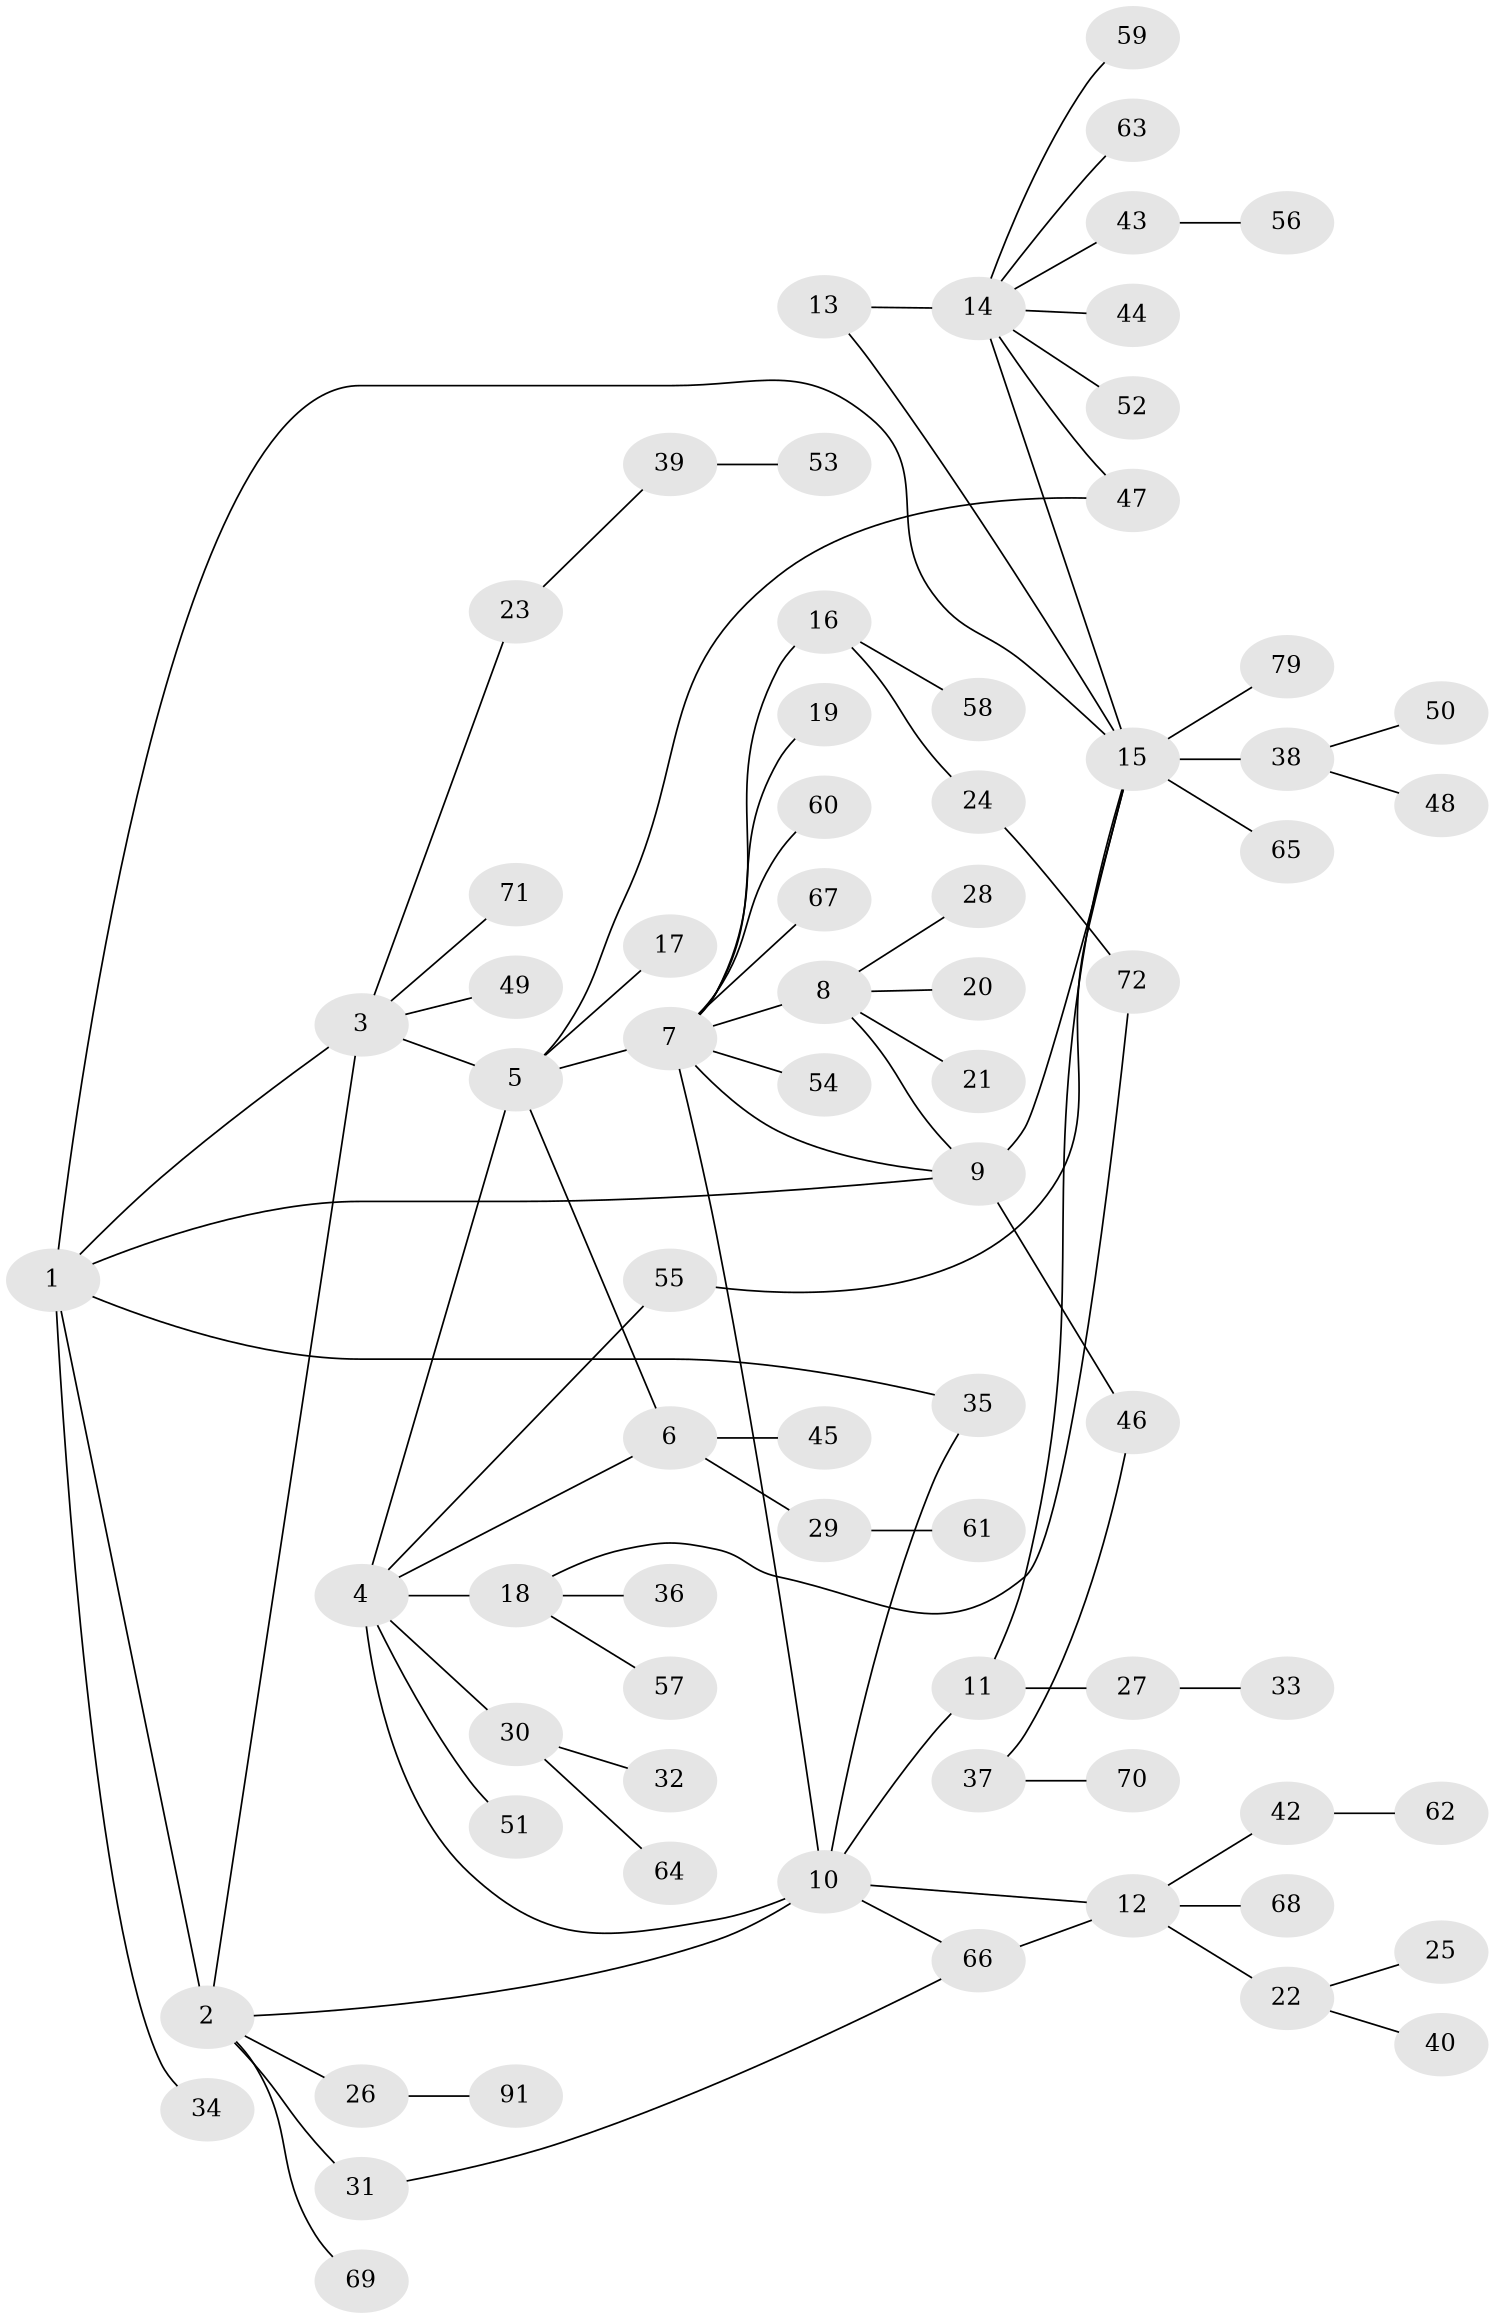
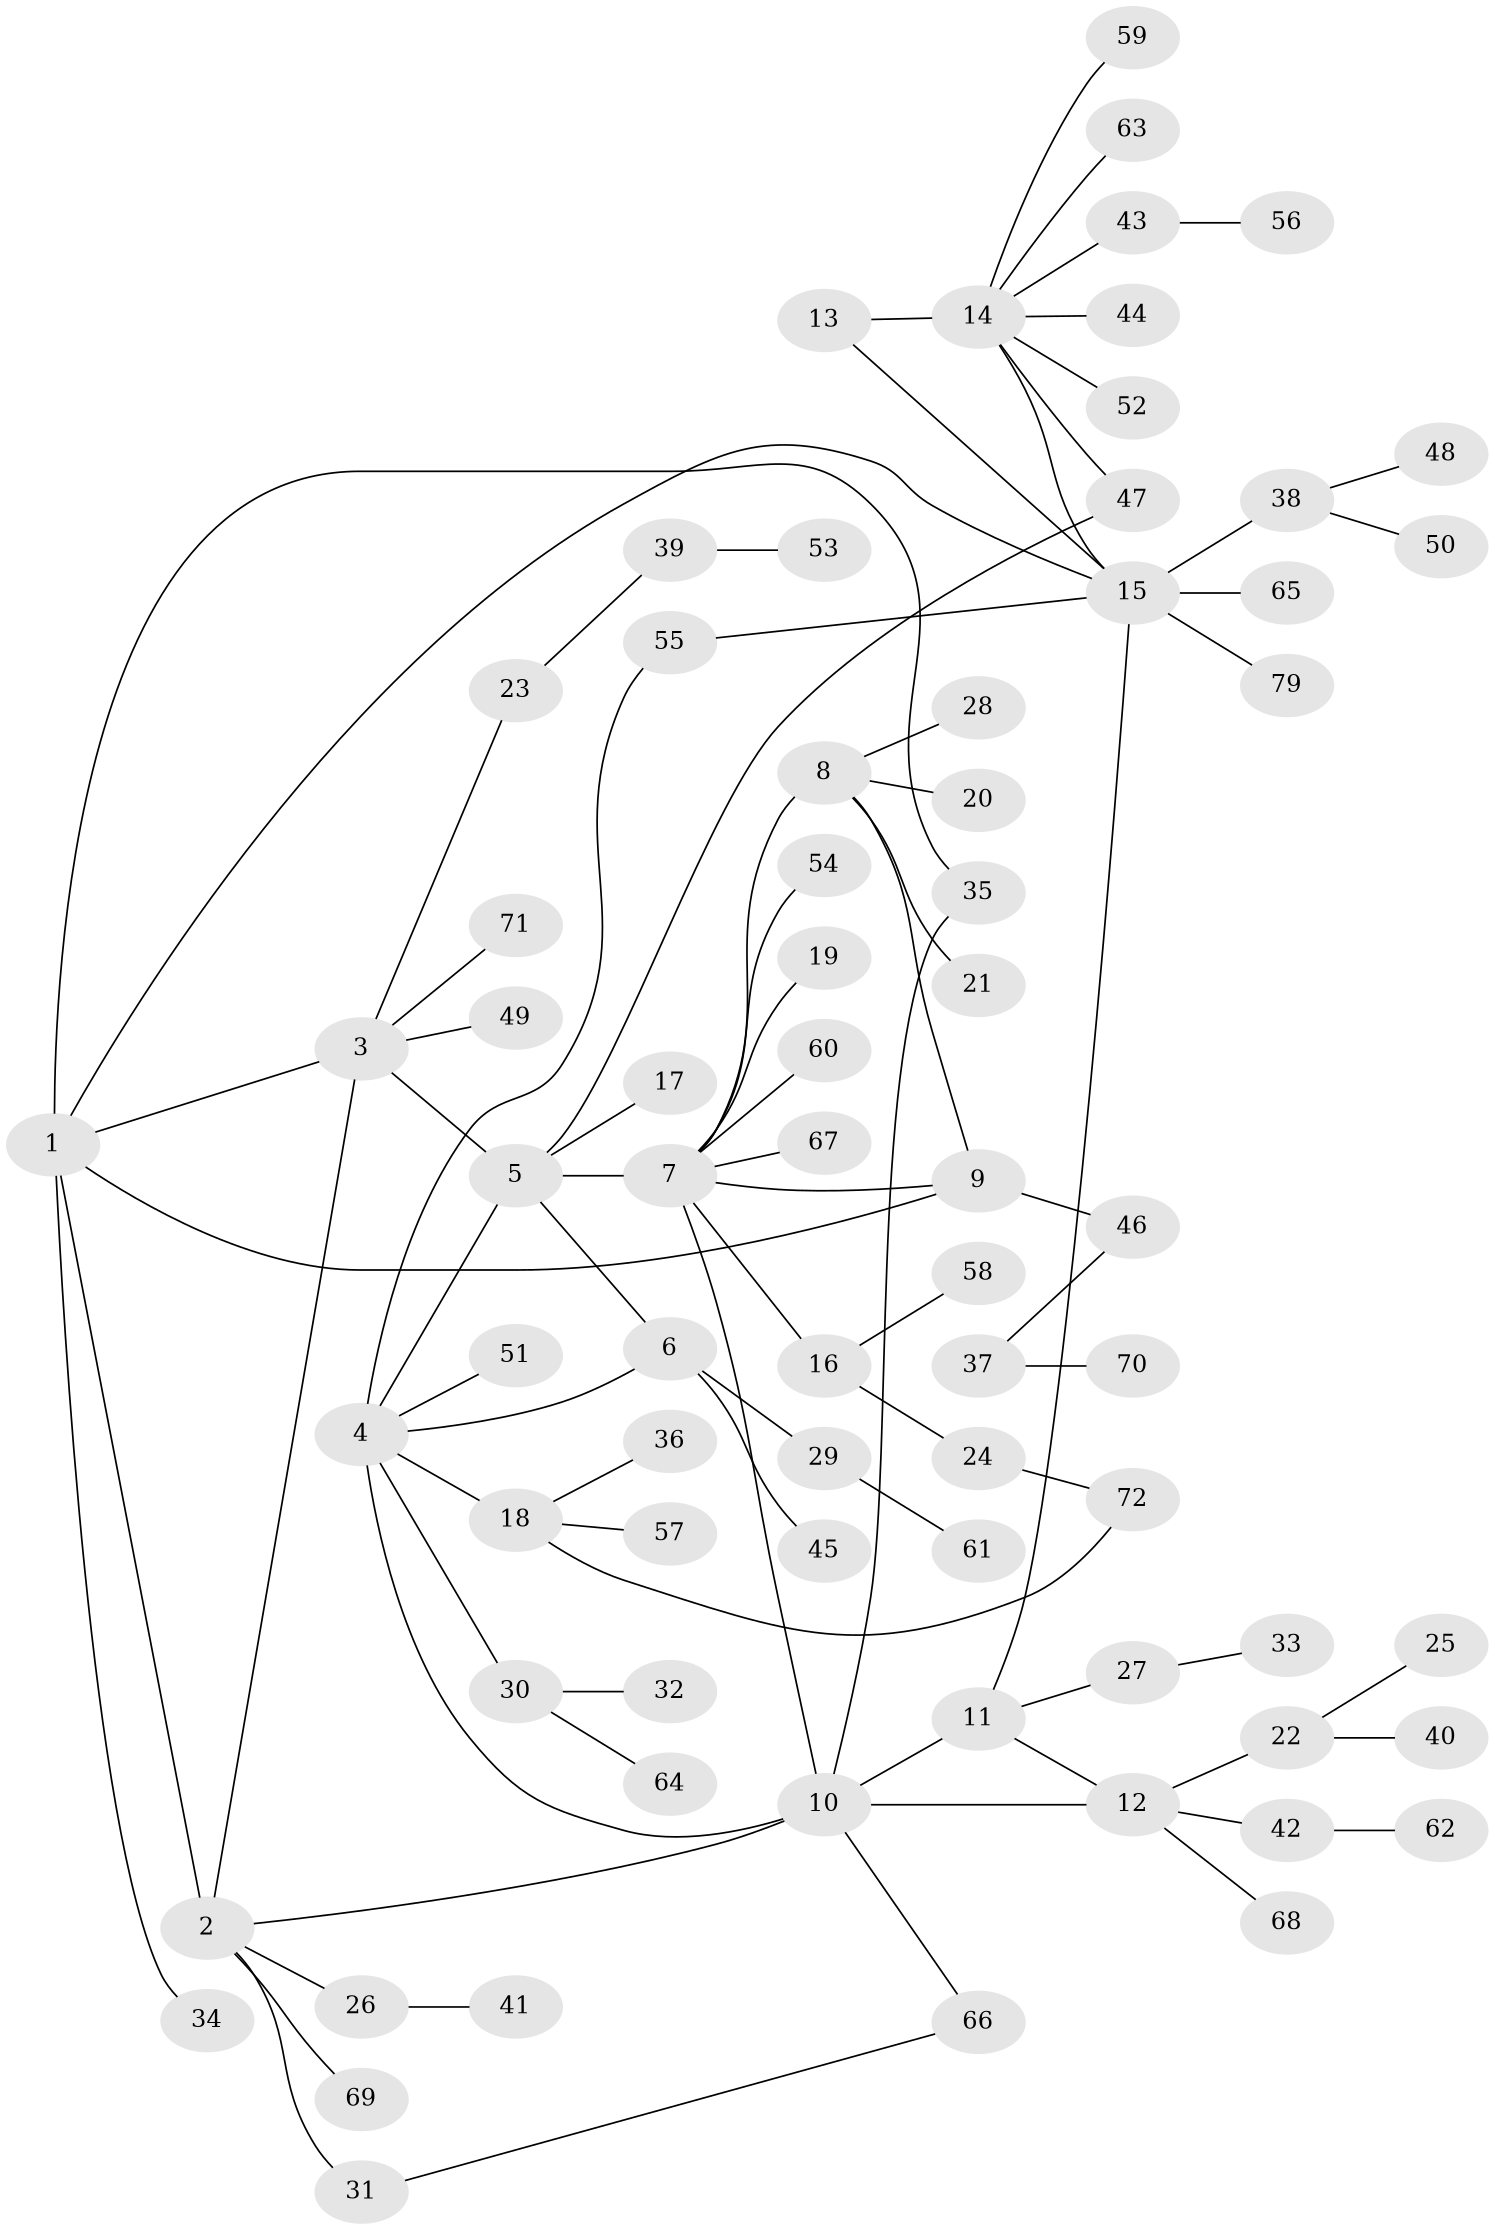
edge "15" -- "9": removed
edge "12" -- "66": now "12" -- "11"
node "91": label "91" -> "41"
